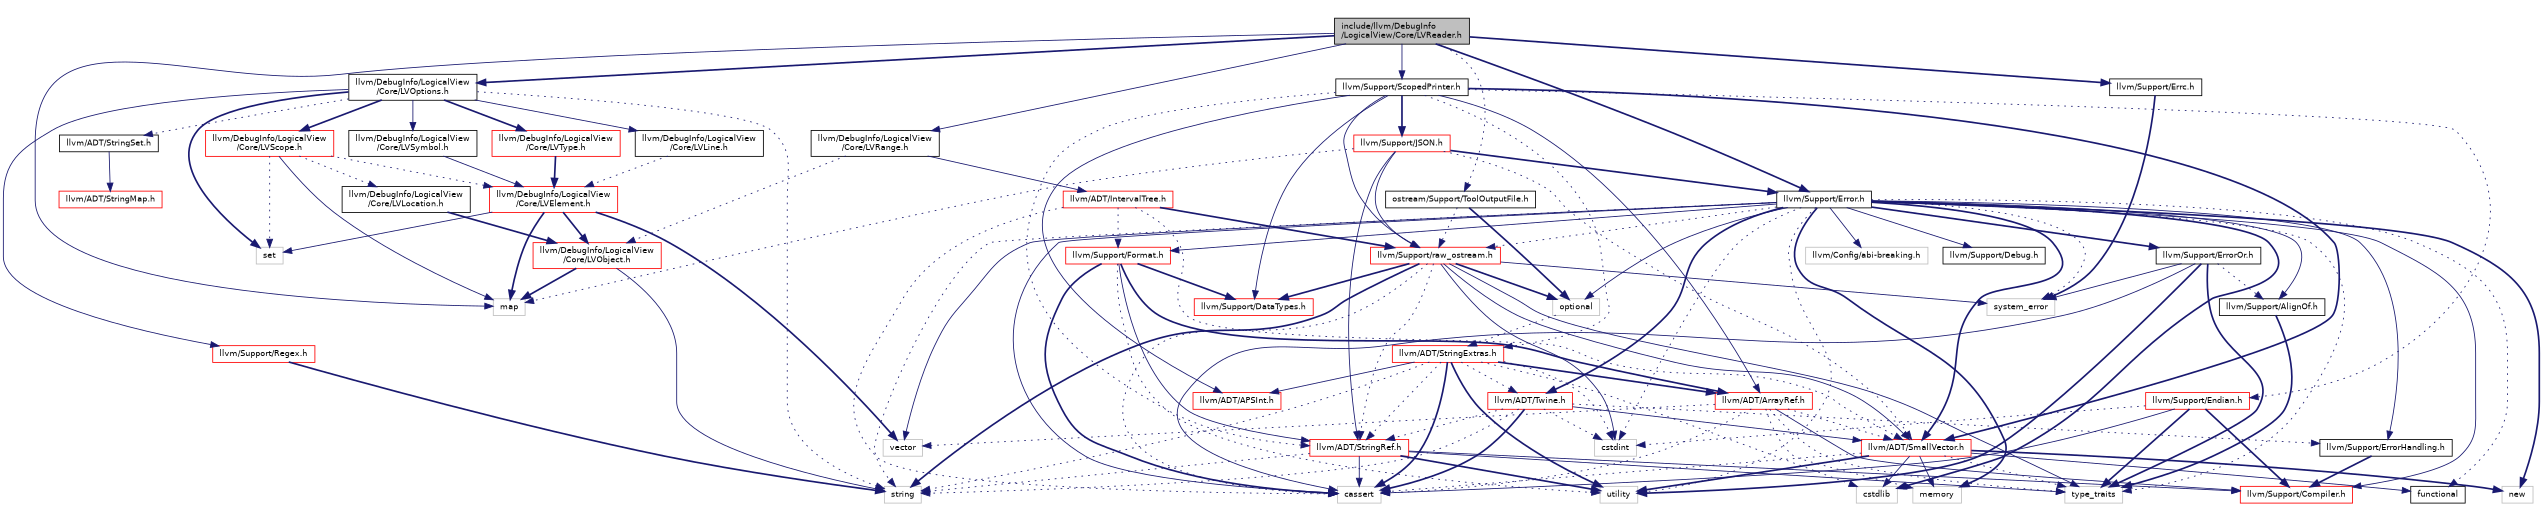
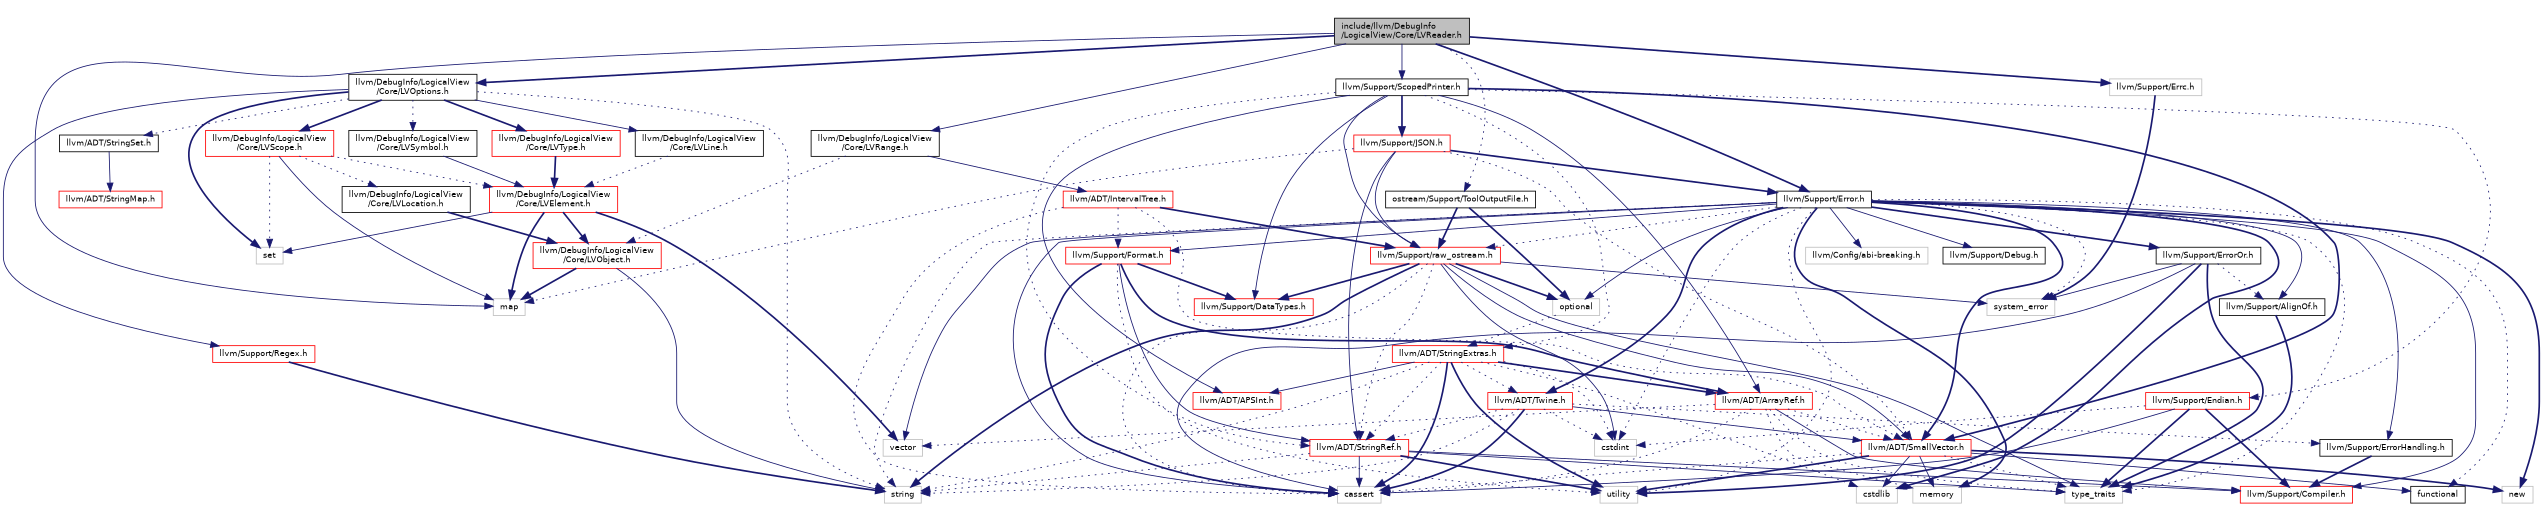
node "llvm/Support/Errc.h": color black -> grey75
edge "llvm/DebugInfo/LogicalView /Core/LVOptions.h" -> "llvm/DebugInfo/LogicalView /Core/LVSymbol.h": style solid -> dotted
edge "ostream/Support/ToolOutputFile.h" -> "llvm/Support/raw_ostream.h": style dotted -> bold
